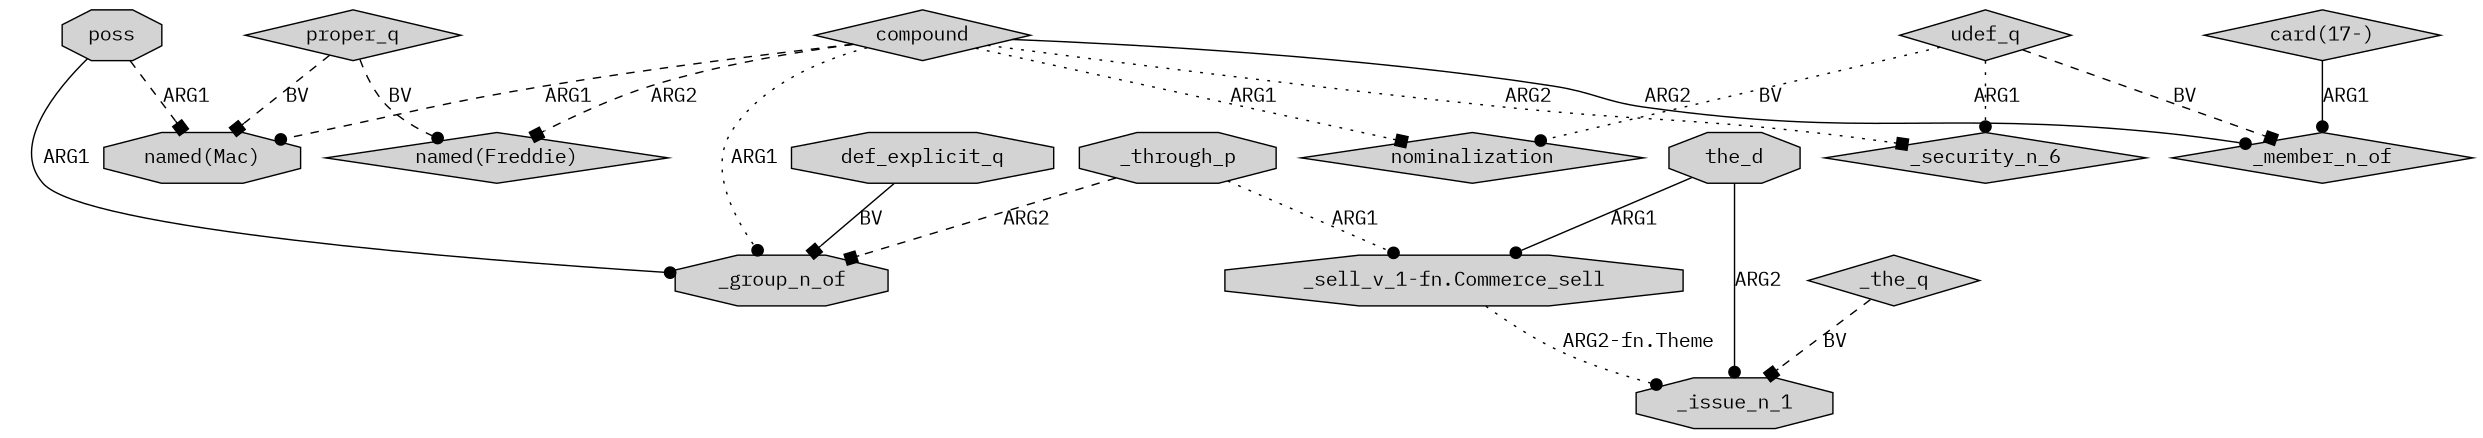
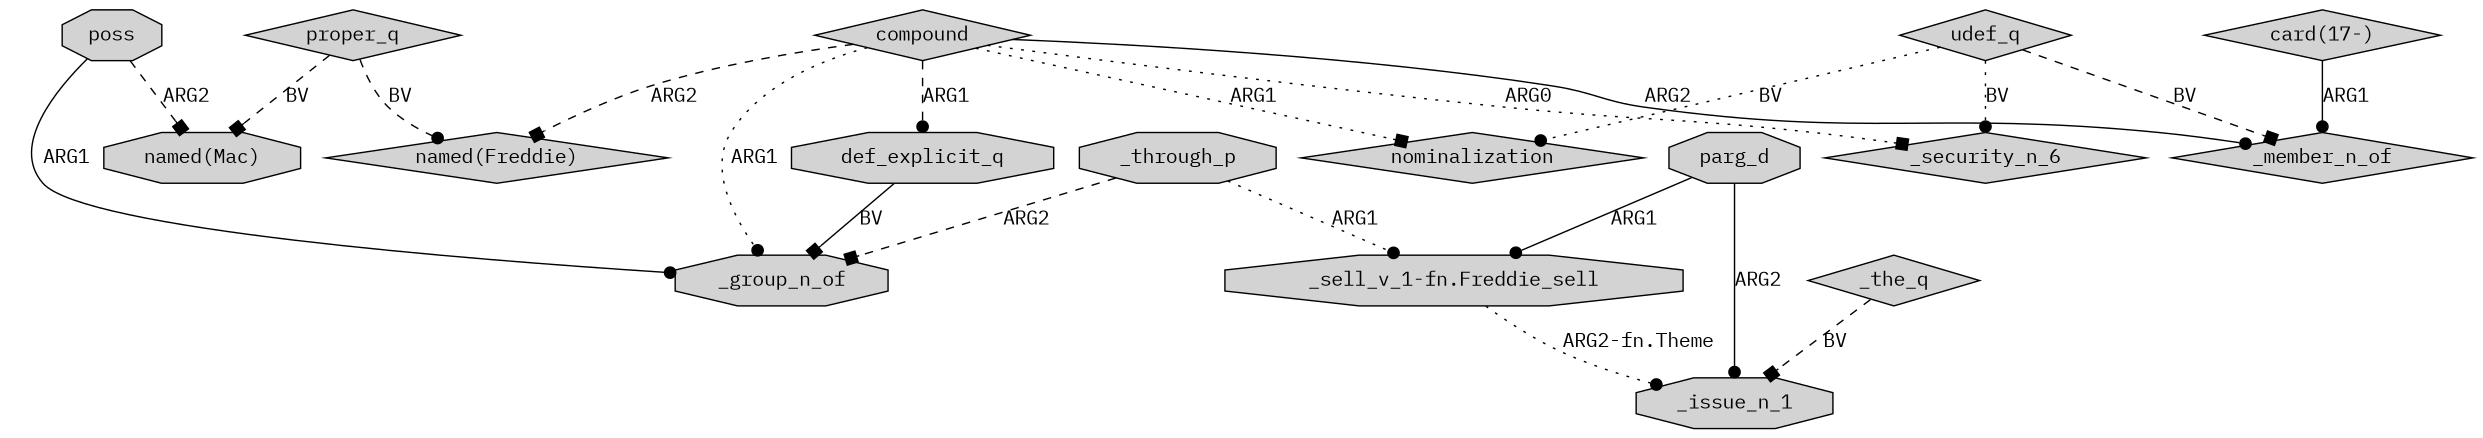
edge "compound" -> "named(Mac)": now "compound" -> "def_explicit_q"
edge "poss" -> "named(Mac)": label "ARG1" -> "ARG2"
edge "compound" -> "_security_n_6": label "ARG2" -> "ARG0"
edge "udef_q" -> "_security_n_6": label "ARG1" -> "BV"
node "the_d": label "the_d" -> "parg_d"
node "_sell_v_1-fn.Commerce_sell": label "_sell_v_1-fn.Commerce_sell" -> "_sell_v_1-fn.Freddie_sell"
